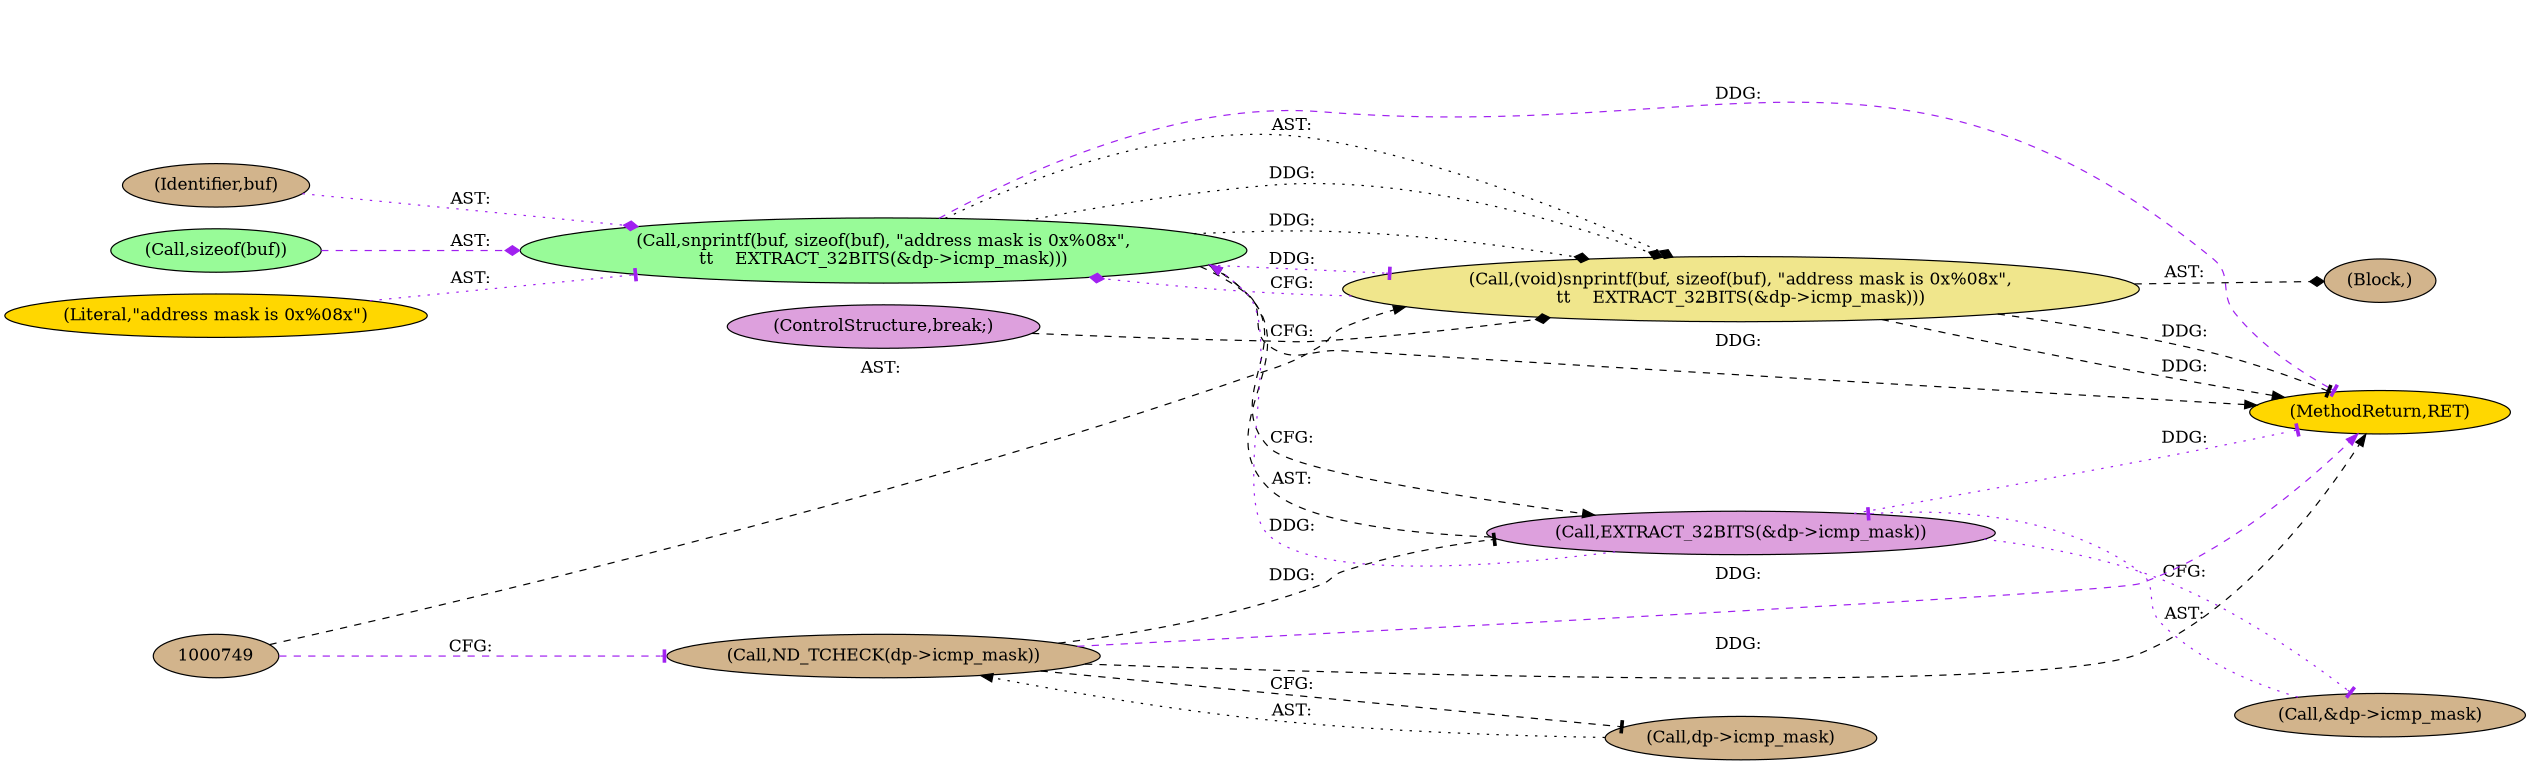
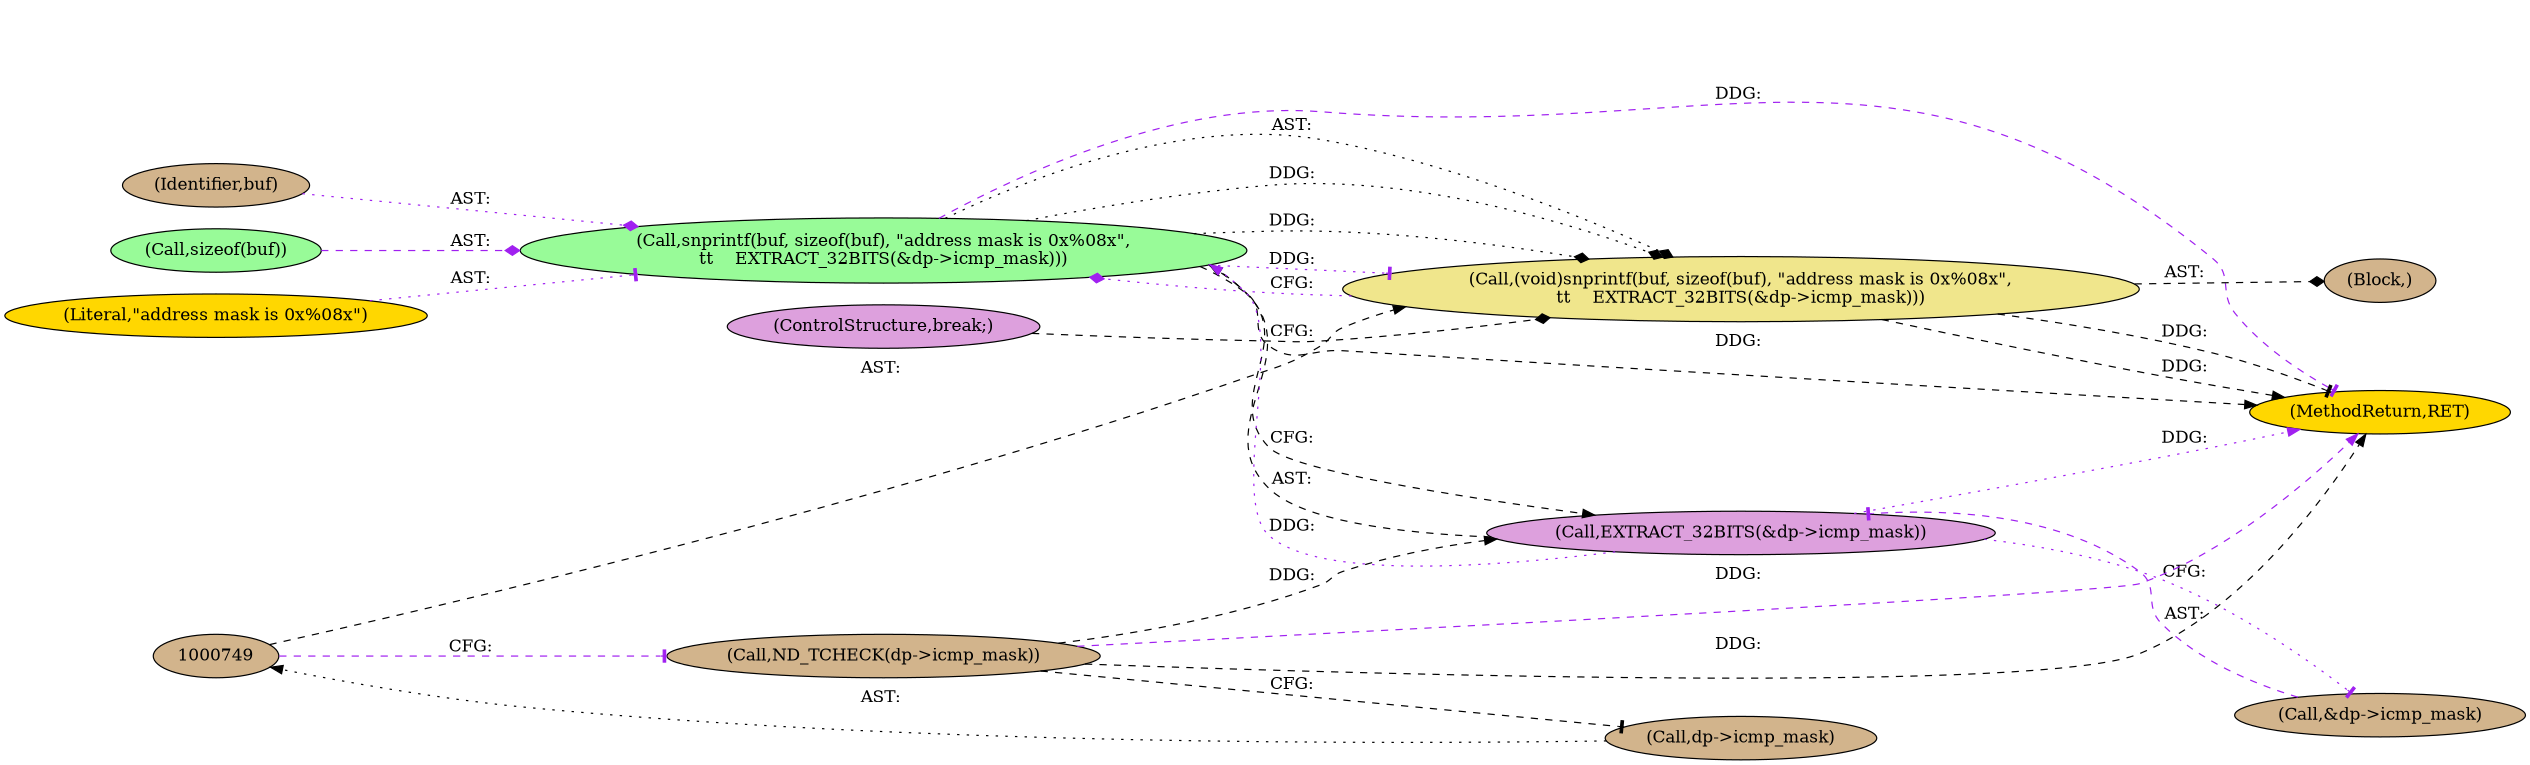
edge "(Call,EXTRACT_32BITS(&dp->icmp_mask))" -> "(MethodReturn,RET)": arrowhead tee -> normal
edge "(Call,&dp->icmp_mask)" -> "(Call,EXTRACT_32BITS(&dp->icmp_mask))": style dotted -> dashed
edge "(Call,ND_TCHECK(dp->icmp_mask))" -> "(Call,EXTRACT_32BITS(&dp->icmp_mask))": arrowhead tee -> normal
edge "(Call,dp->icmp_mask)" -> "(Call,ND_TCHECK(dp->icmp_mask))": now "(Call,dp->icmp_mask)" -> "1000749"
